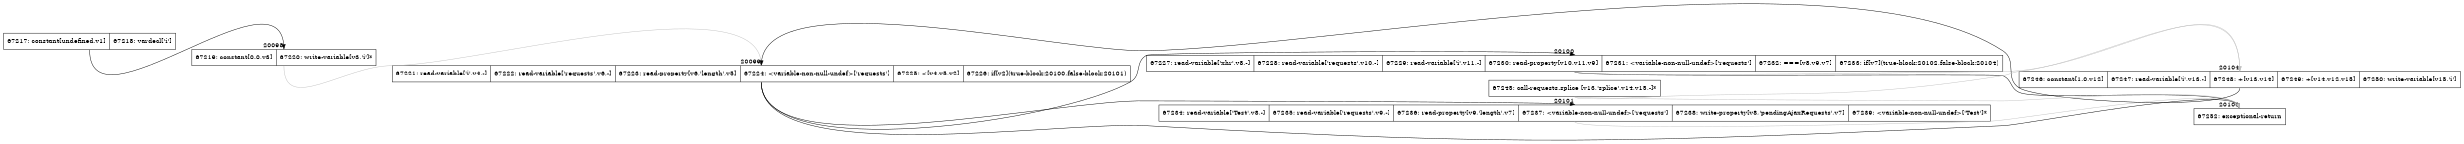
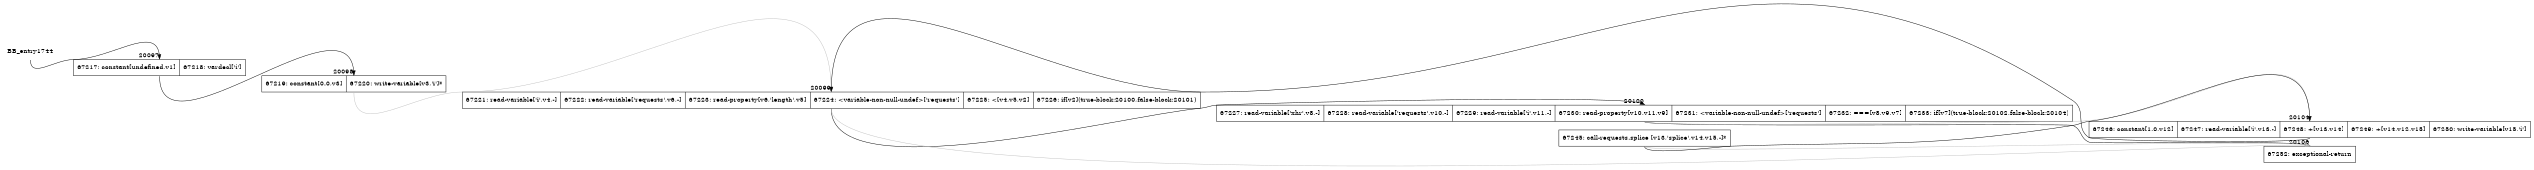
node "BB_entry1744": added
edge "67245: call-requests.splice [v13,'splice',v14,v15,-]*" -> "67246: constant[1.0,v12]": color gray -> black
node "67234: read-variable['Test',v8,-]": removed
edge "67221: read-variable['i',v4,-]" -> "67252: exceptional-return": color black -> gray
